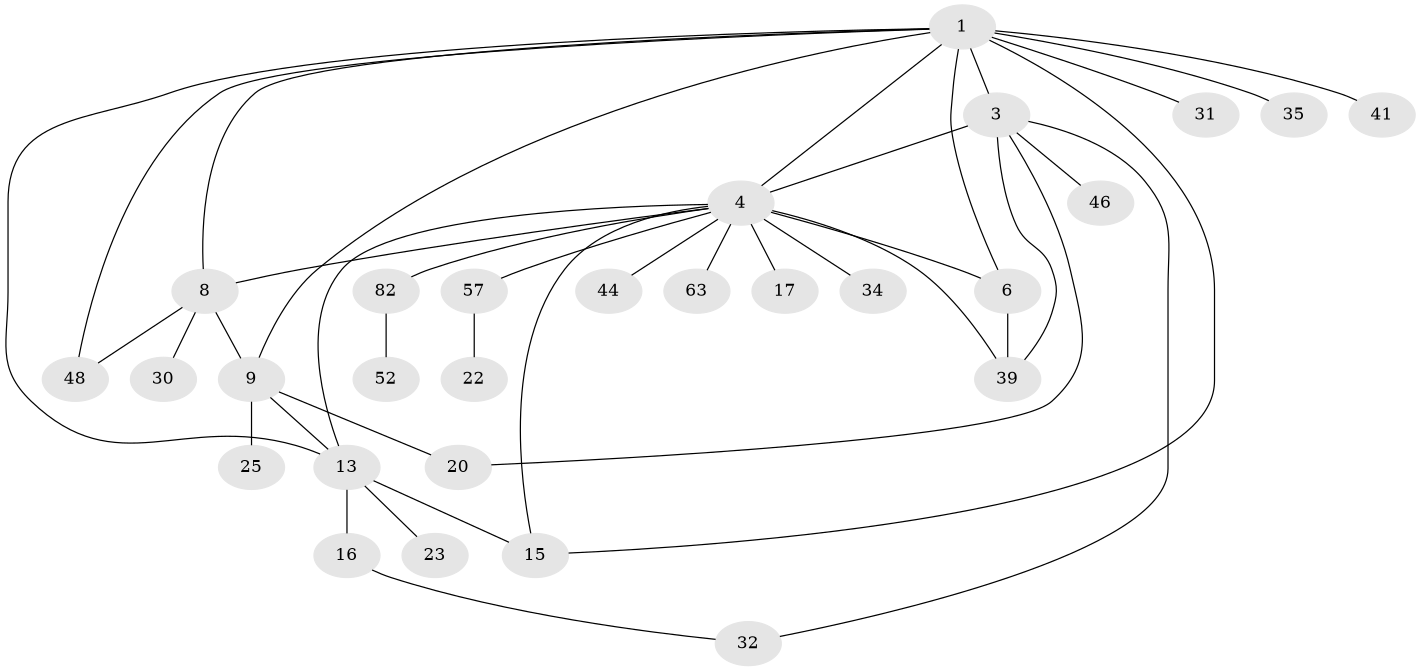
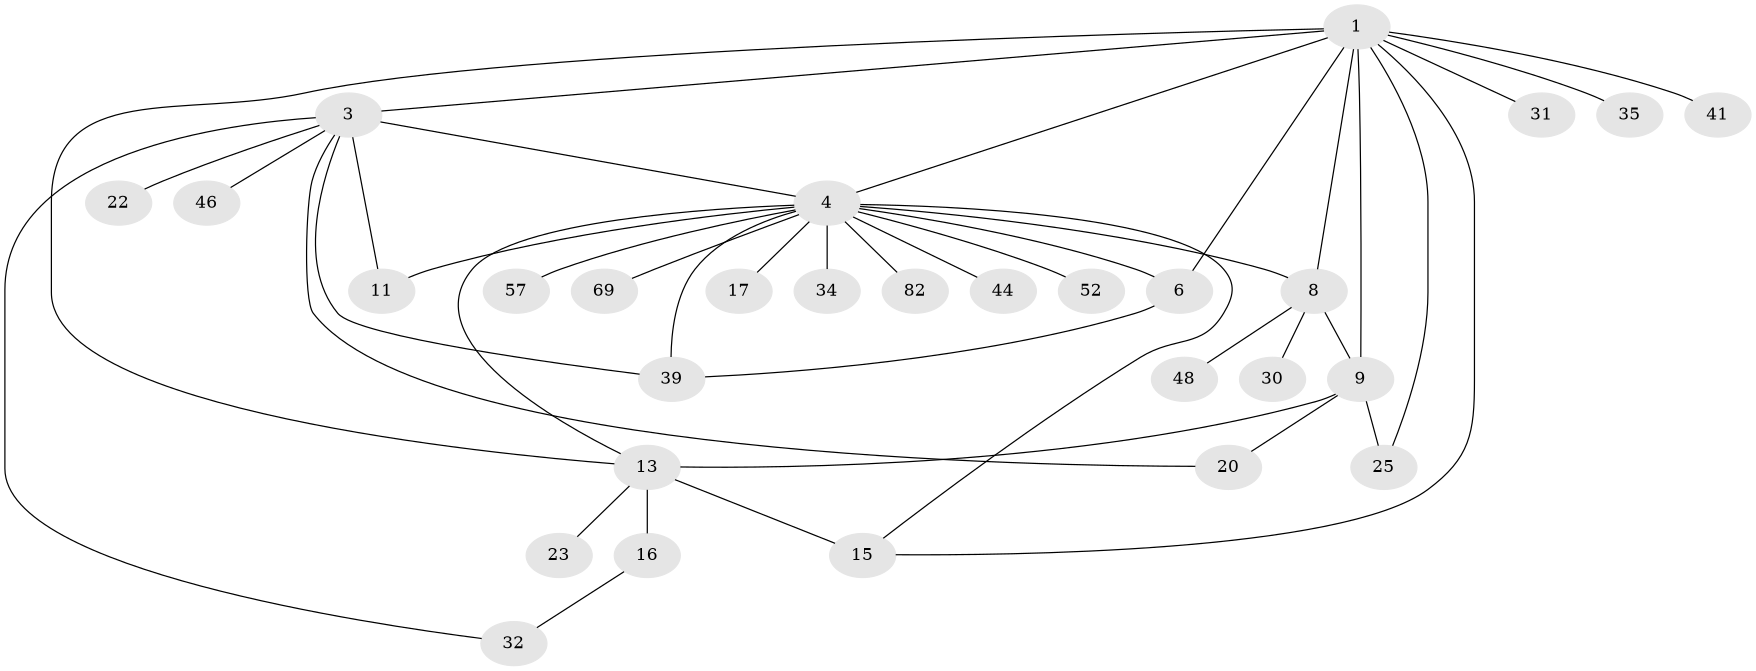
edge "1" -- "48": now "1" -- "25"
node "11": added
node "63": label "63" -> "69"
edge "82" -- "52": now "4" -- "52"
edge "57" -- "22": now "3" -- "22"
